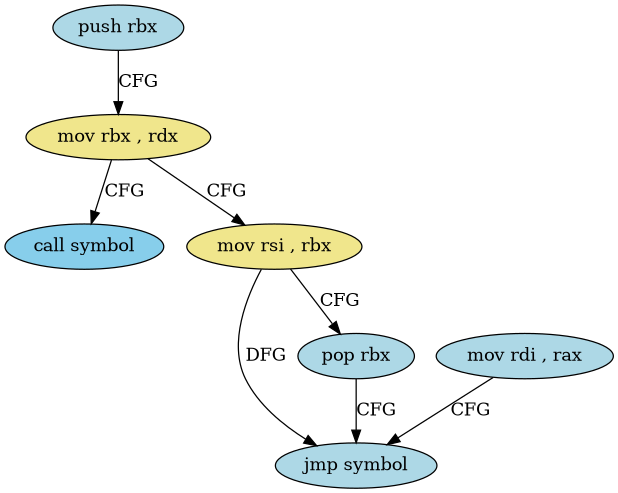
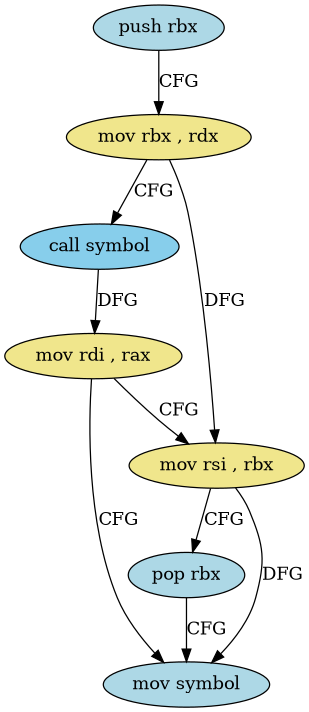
edge "mov rbx , rdx" -> "mov rsi , rbx": label "CFG" -> "DFG"
edge "call symbol" -> "mov rdi , rax": added, label "DFG"
node "mov rdi , rax": fillcolor lightblue -> khaki
edge "mov rdi , rax" -> "mov rsi , rbx": added, label "CFG"
node "jmp symbol": label "jmp symbol" -> "mov symbol"
